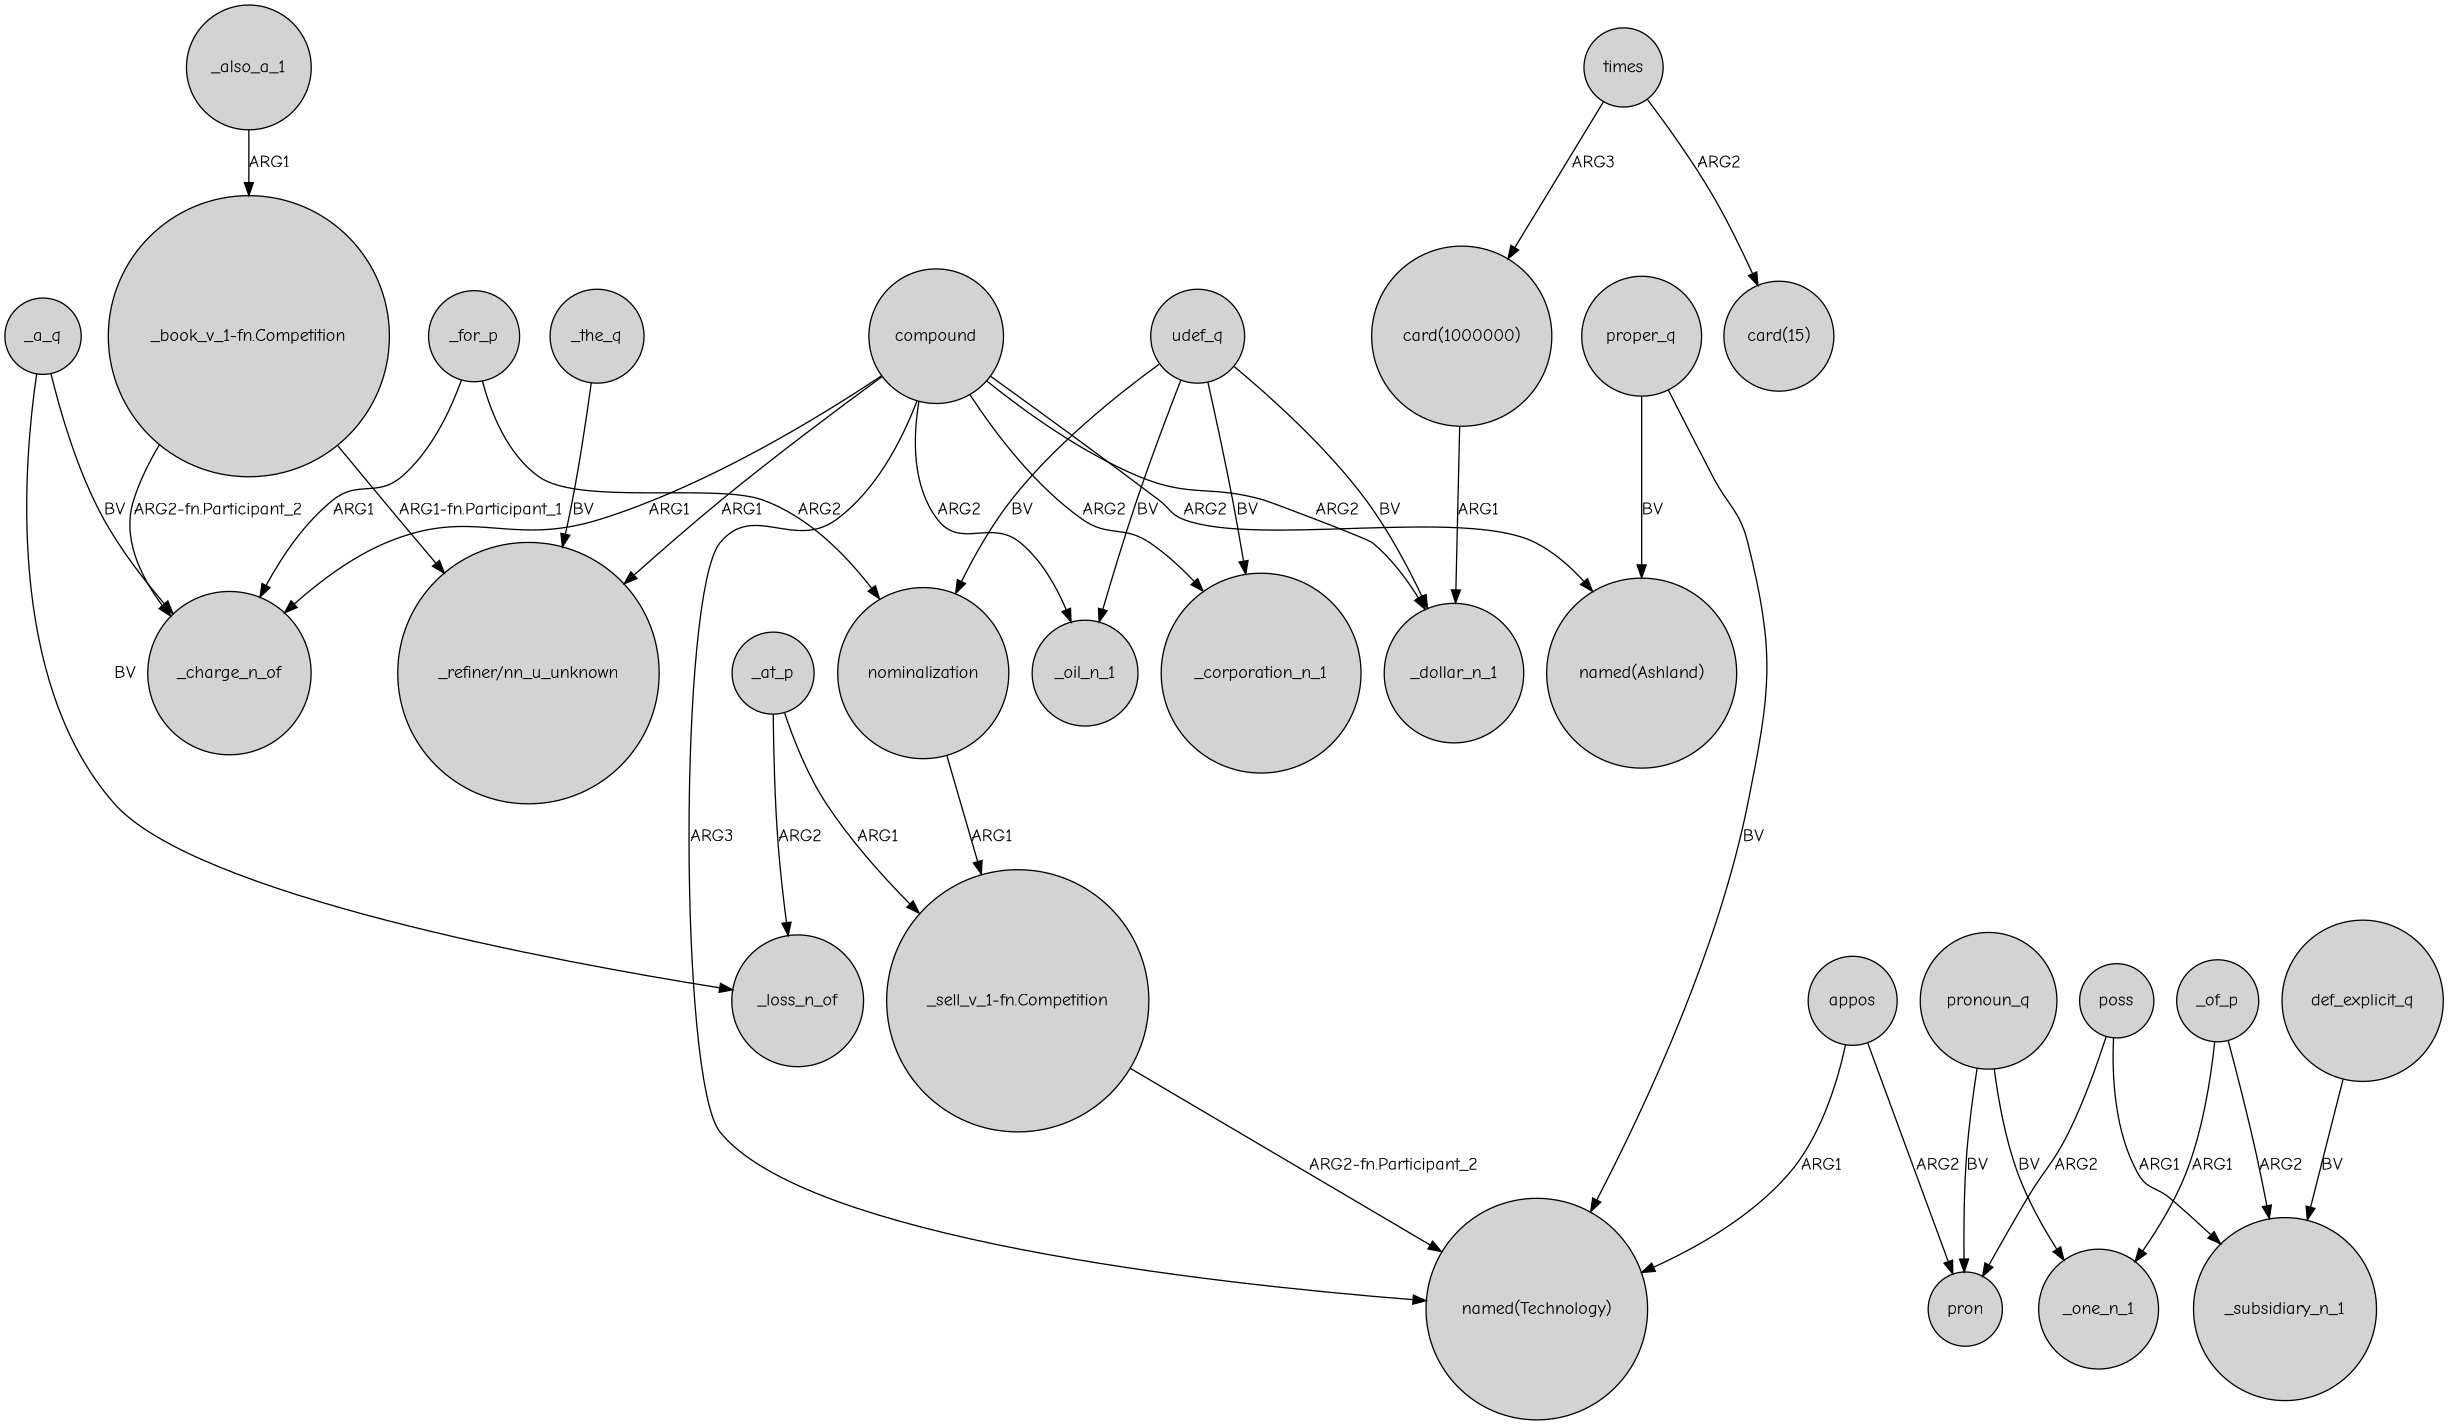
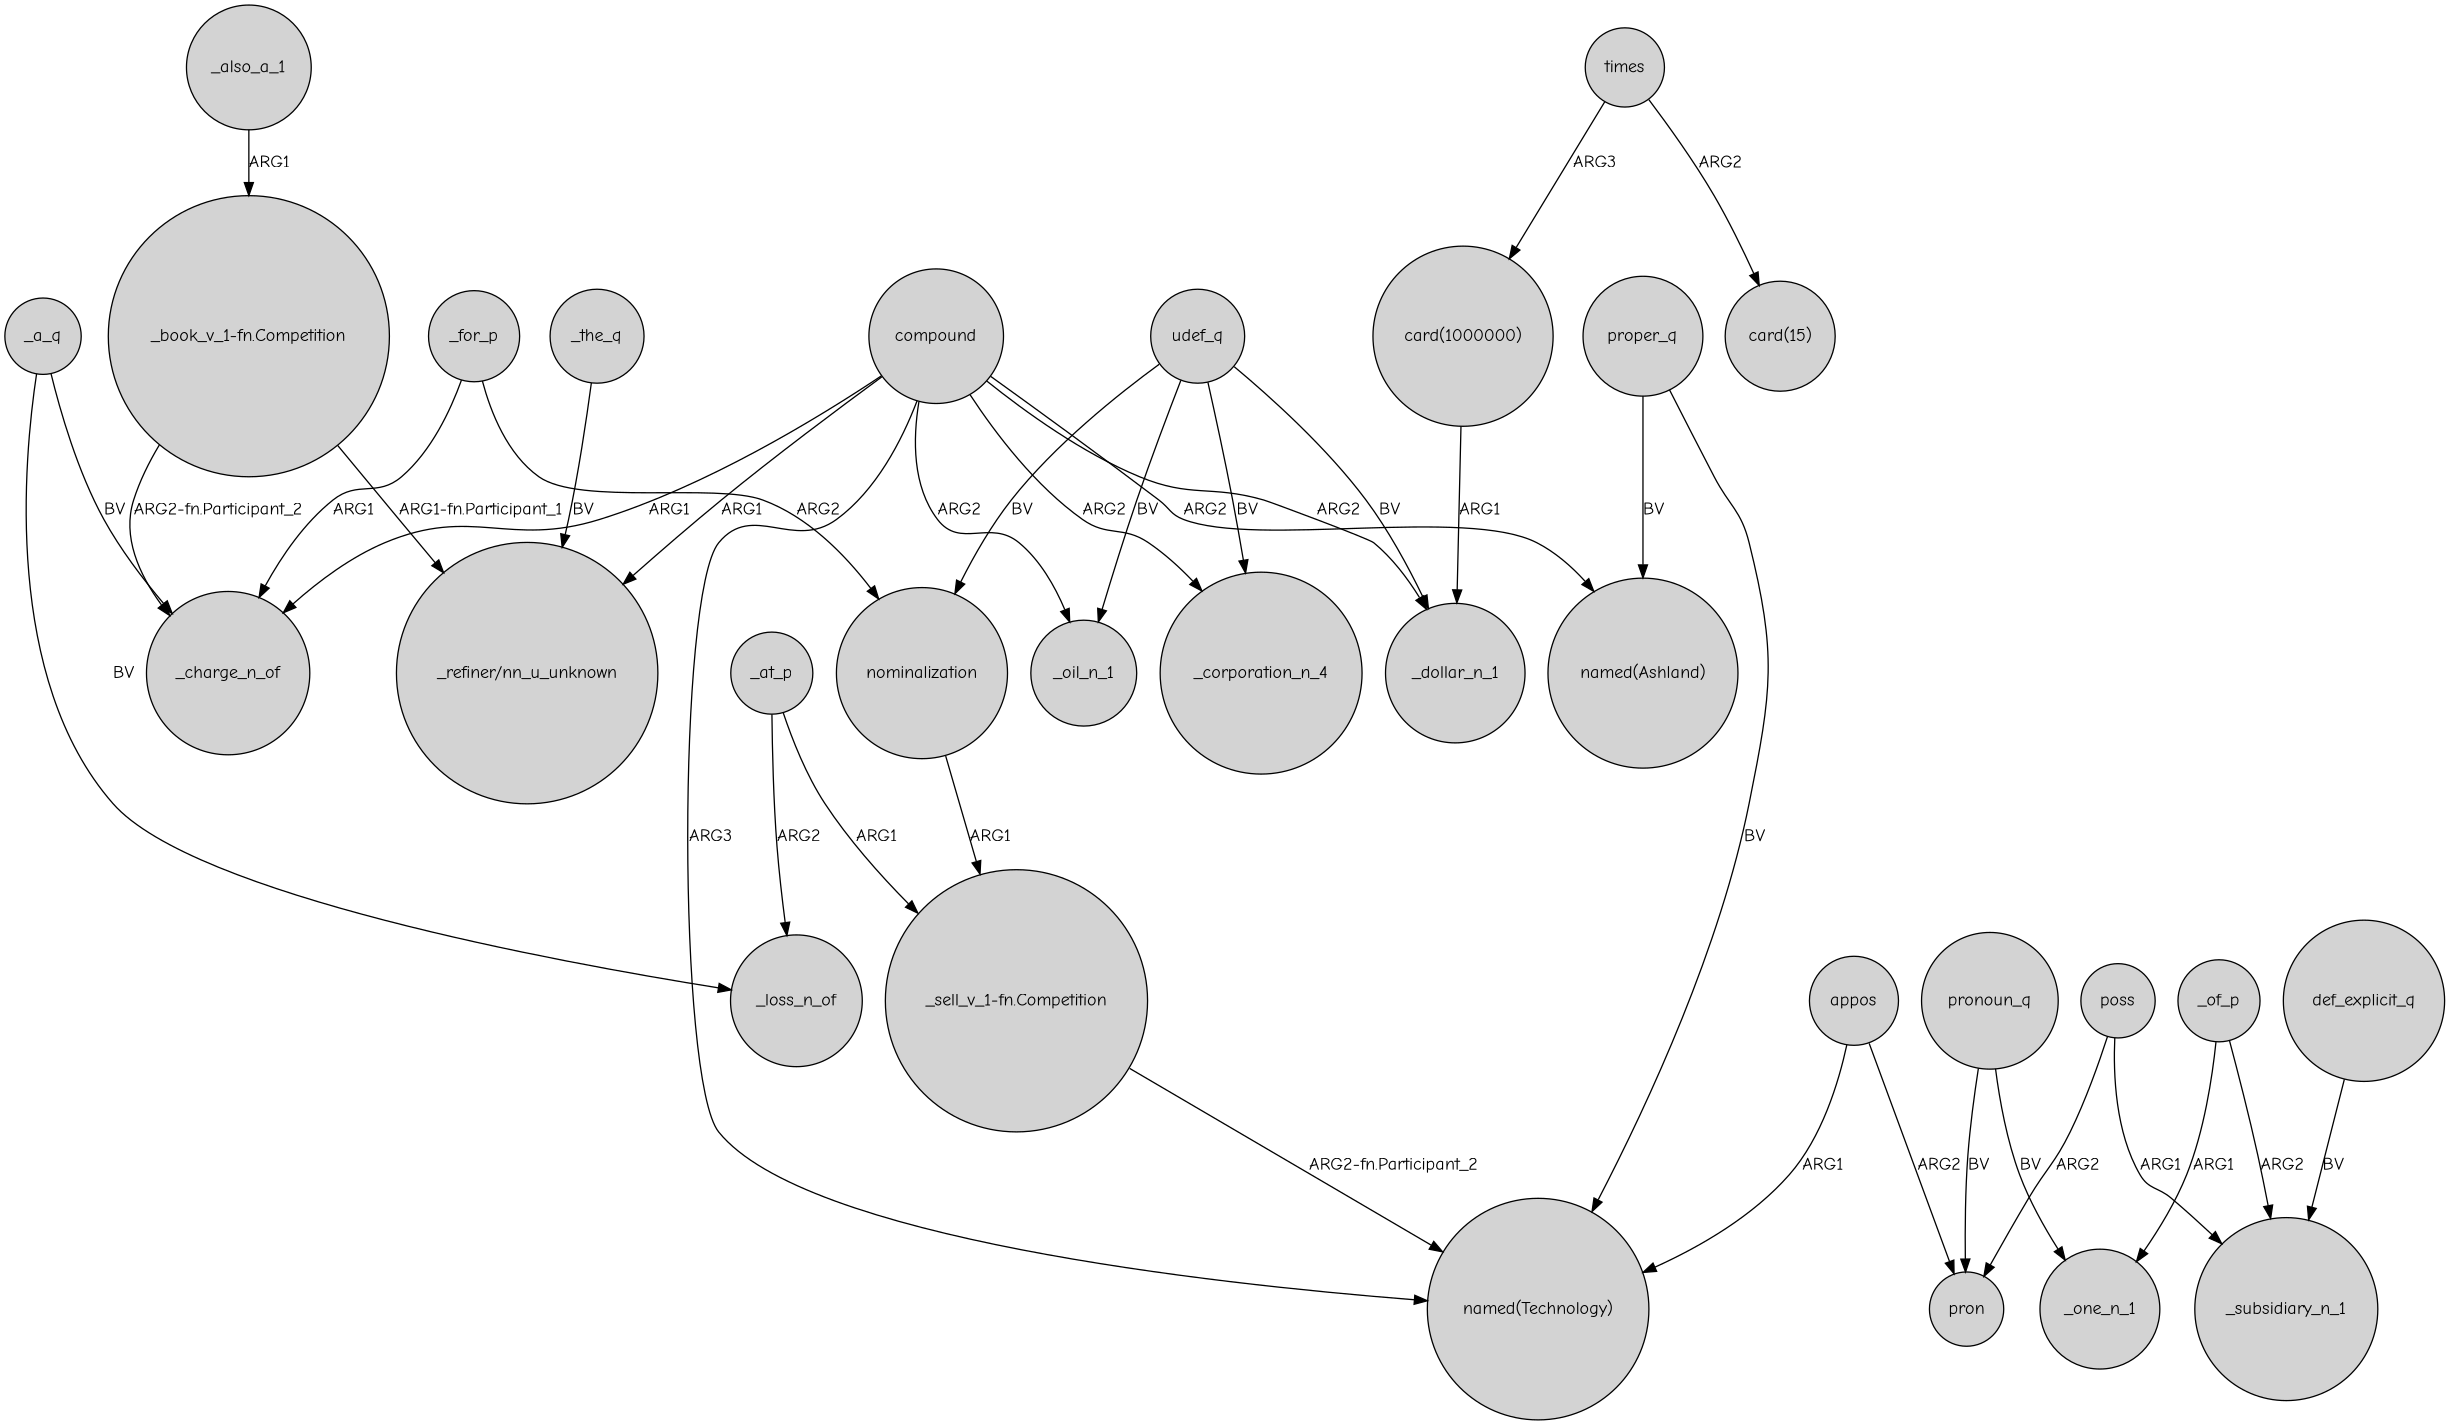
node "_corporation_n_1": label "_corporation_n_1" -> "_corporation_n_4"
